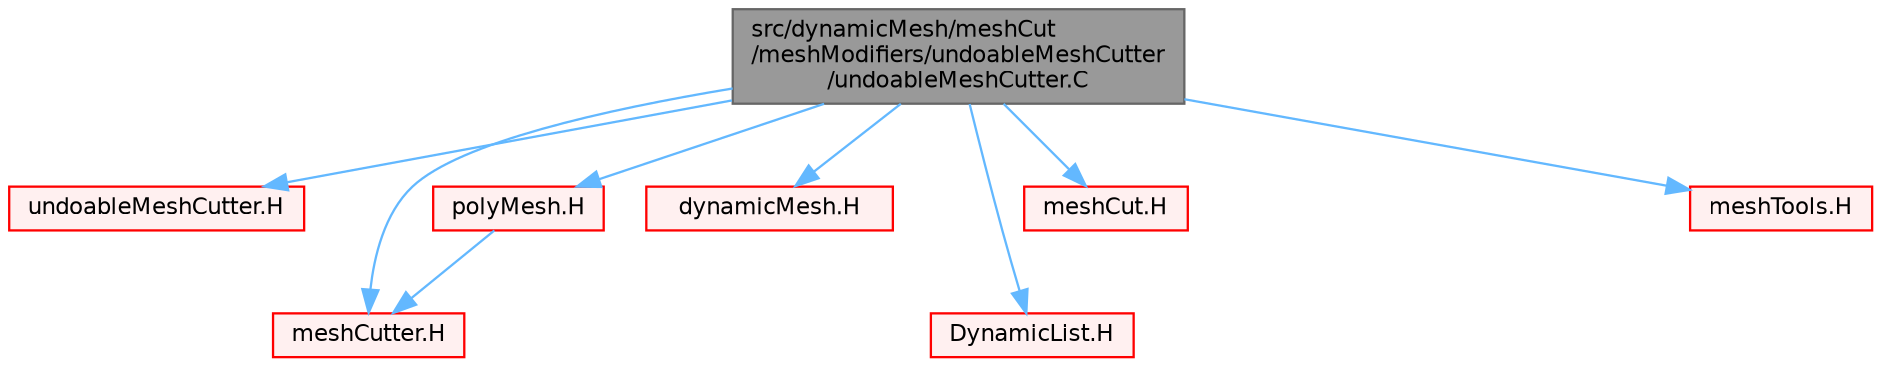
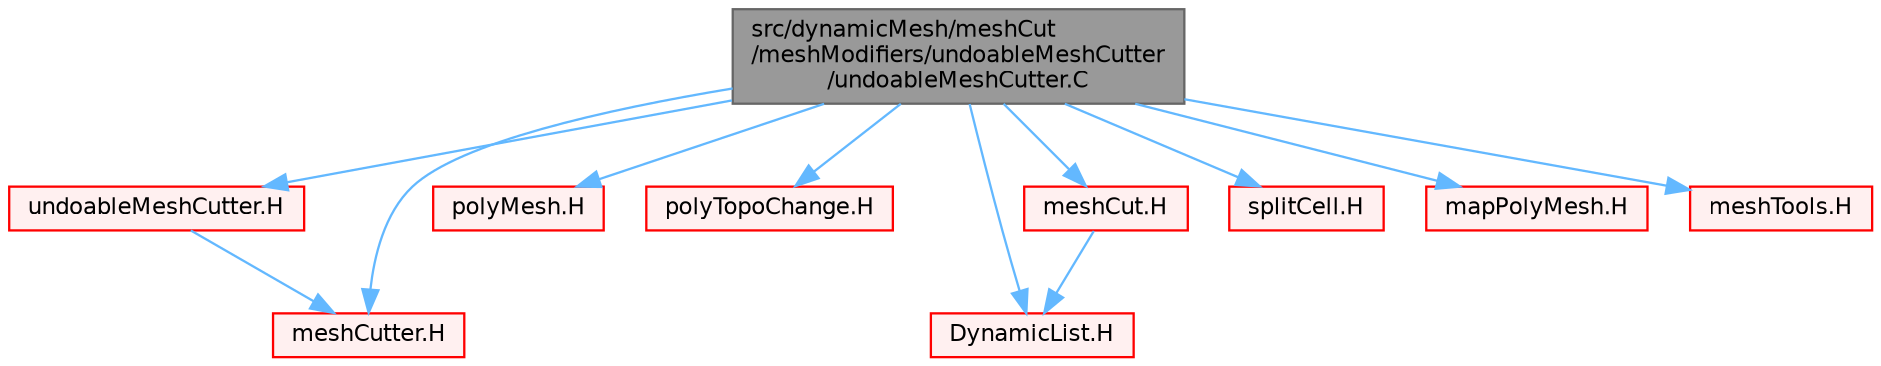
node "dynamicMesh.H": label "dynamicMesh.H" -> "polyTopoChange.H"
node "splitCell.H": added
node "mapPolyMesh.H": added
edge "meshCut.H" -> "DynamicList.H": added
edge "polyMesh.H" -> "meshCutter.H": now "undoableMeshCutter.H" -> "meshCutter.H"
